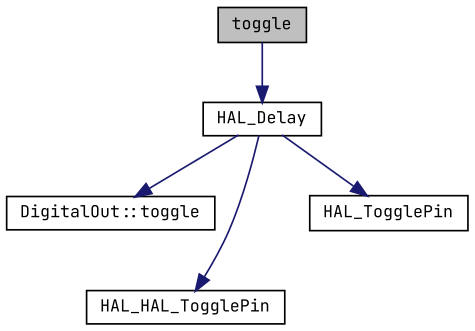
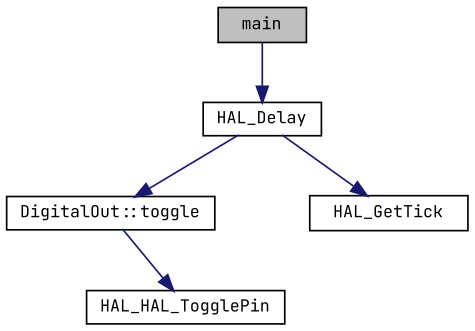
node "toggle": label "toggle" -> "main"
edge "HAL_Delay" -> "HAL_HAL_TogglePin": now "DigitalOut::toggle" -> "HAL_HAL_TogglePin"
node "HAL_TogglePin": label "HAL_TogglePin" -> "HAL_GetTick"
